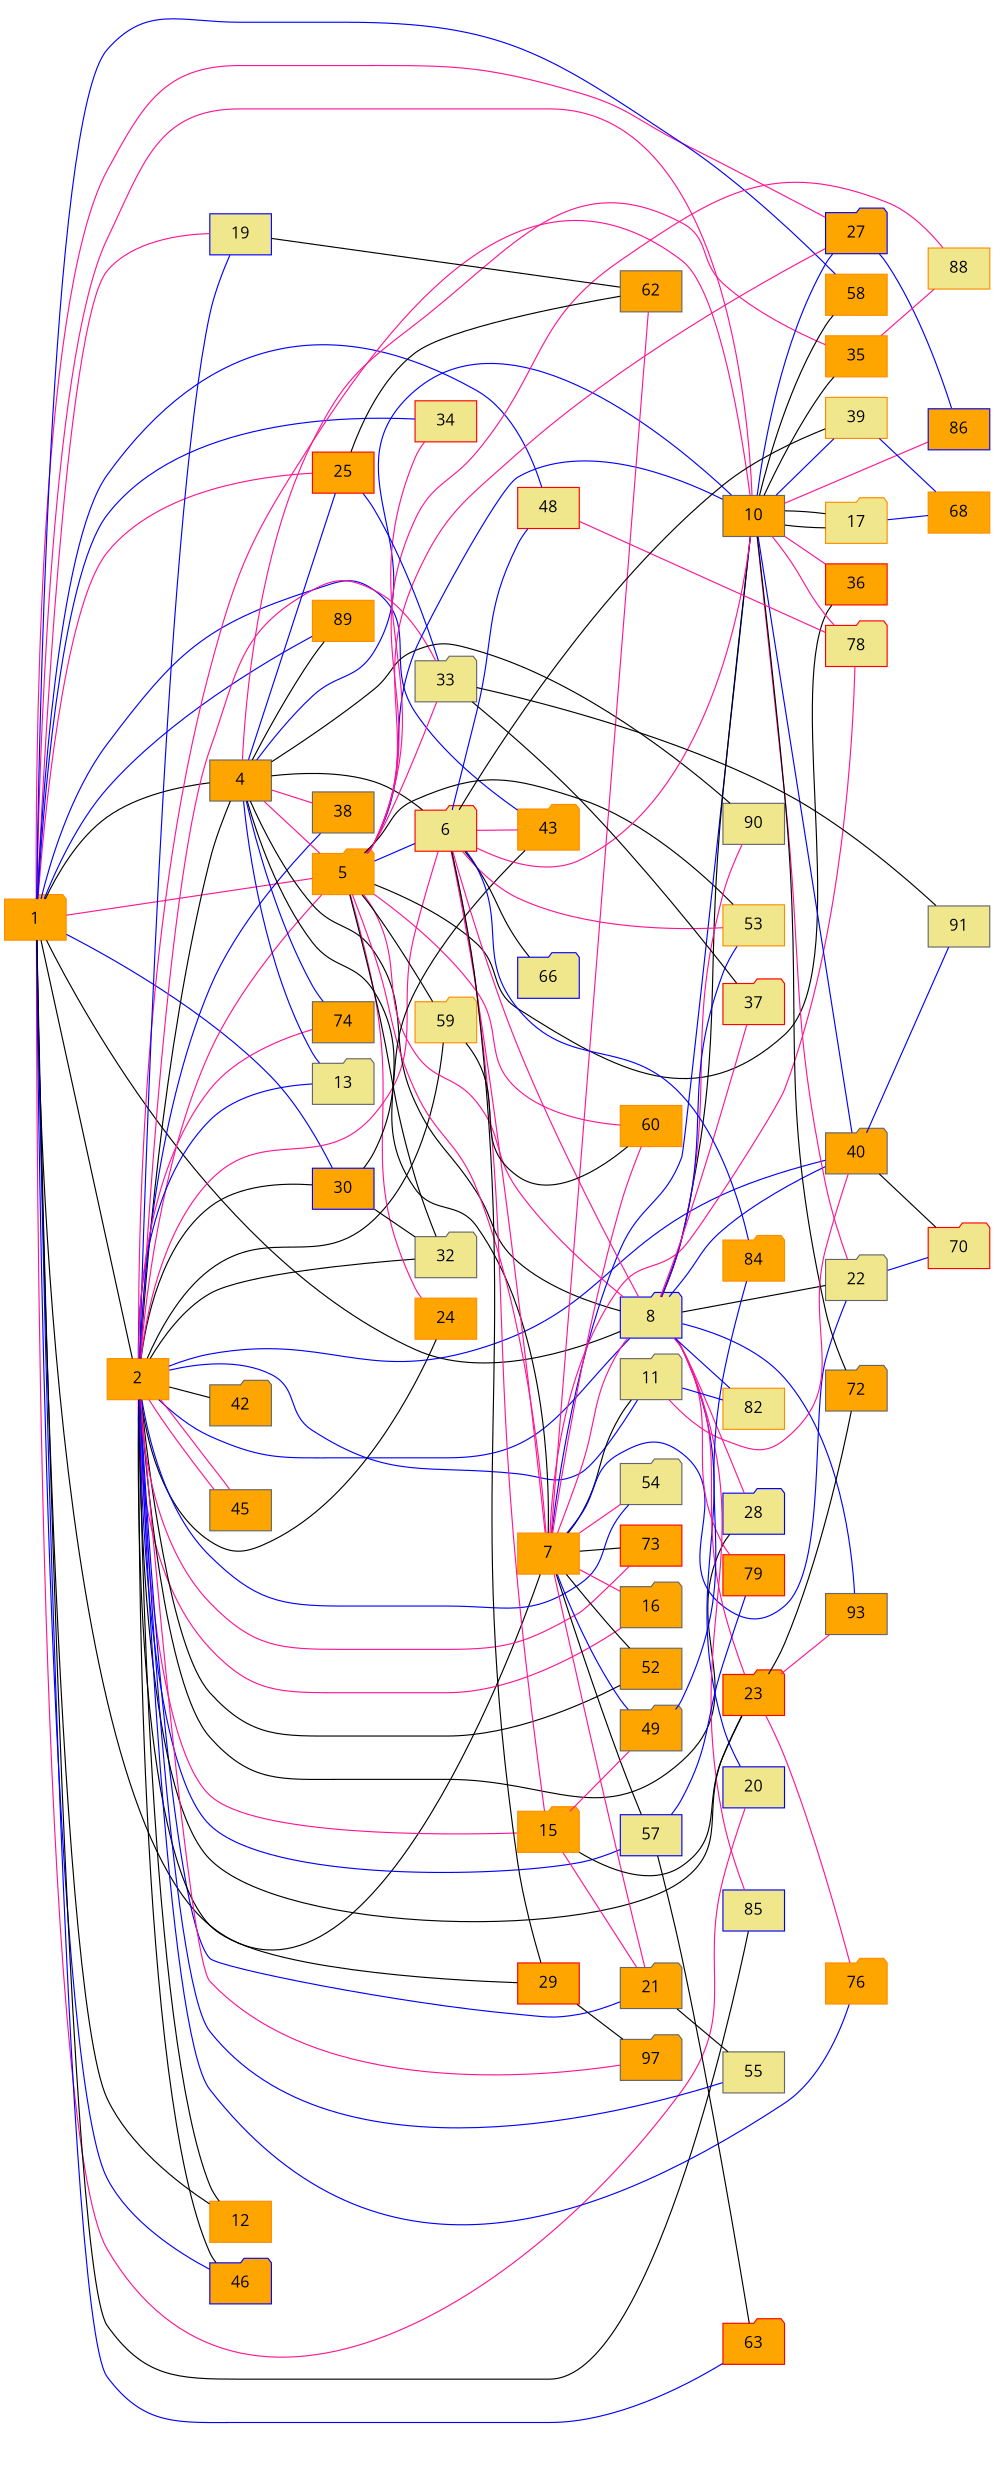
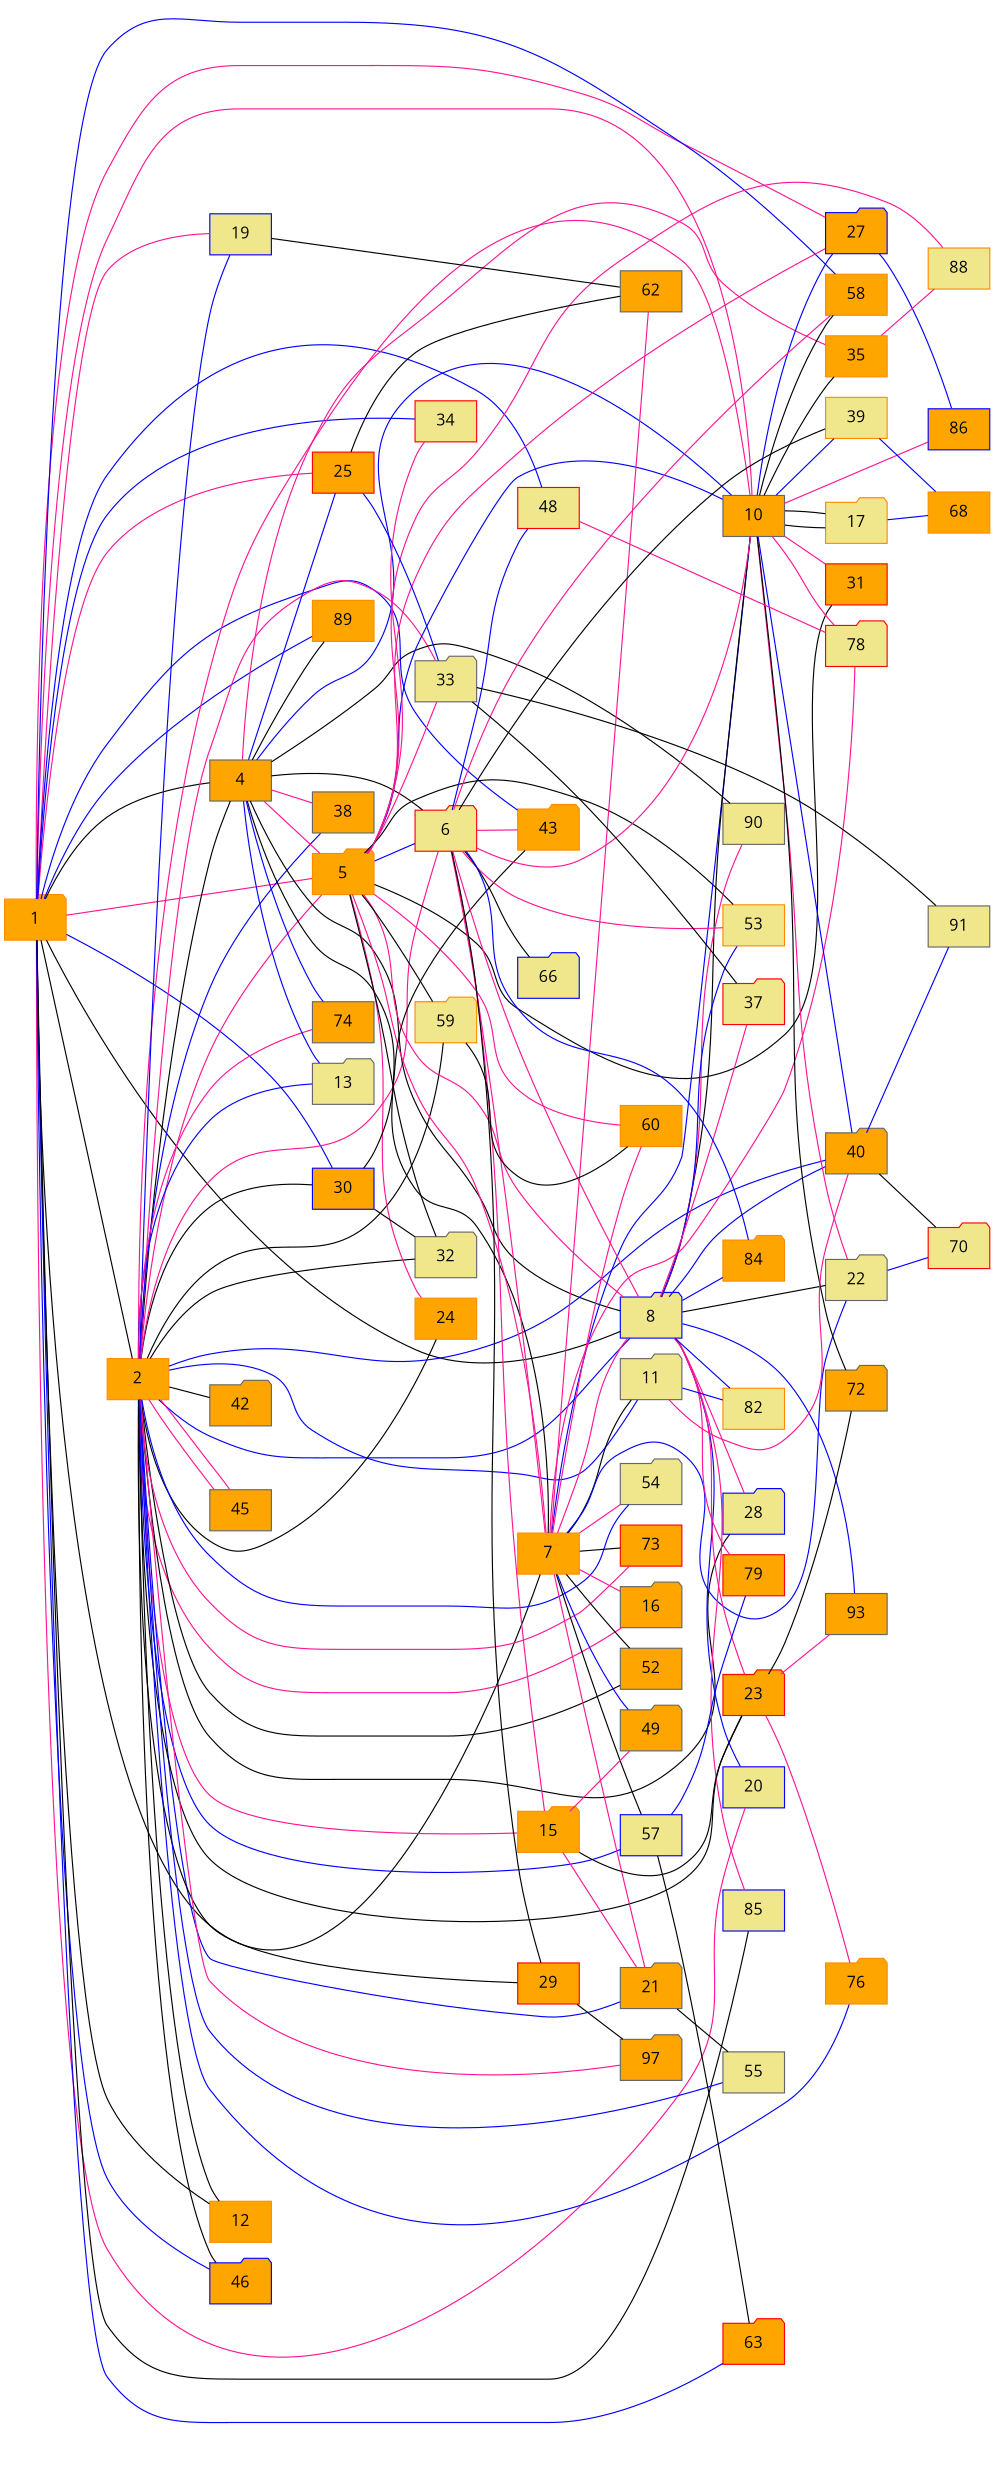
edge "58" -- "6": added
node "36": label "36" -> "31"
edge "84" -- "49": now "84" -- "8"
